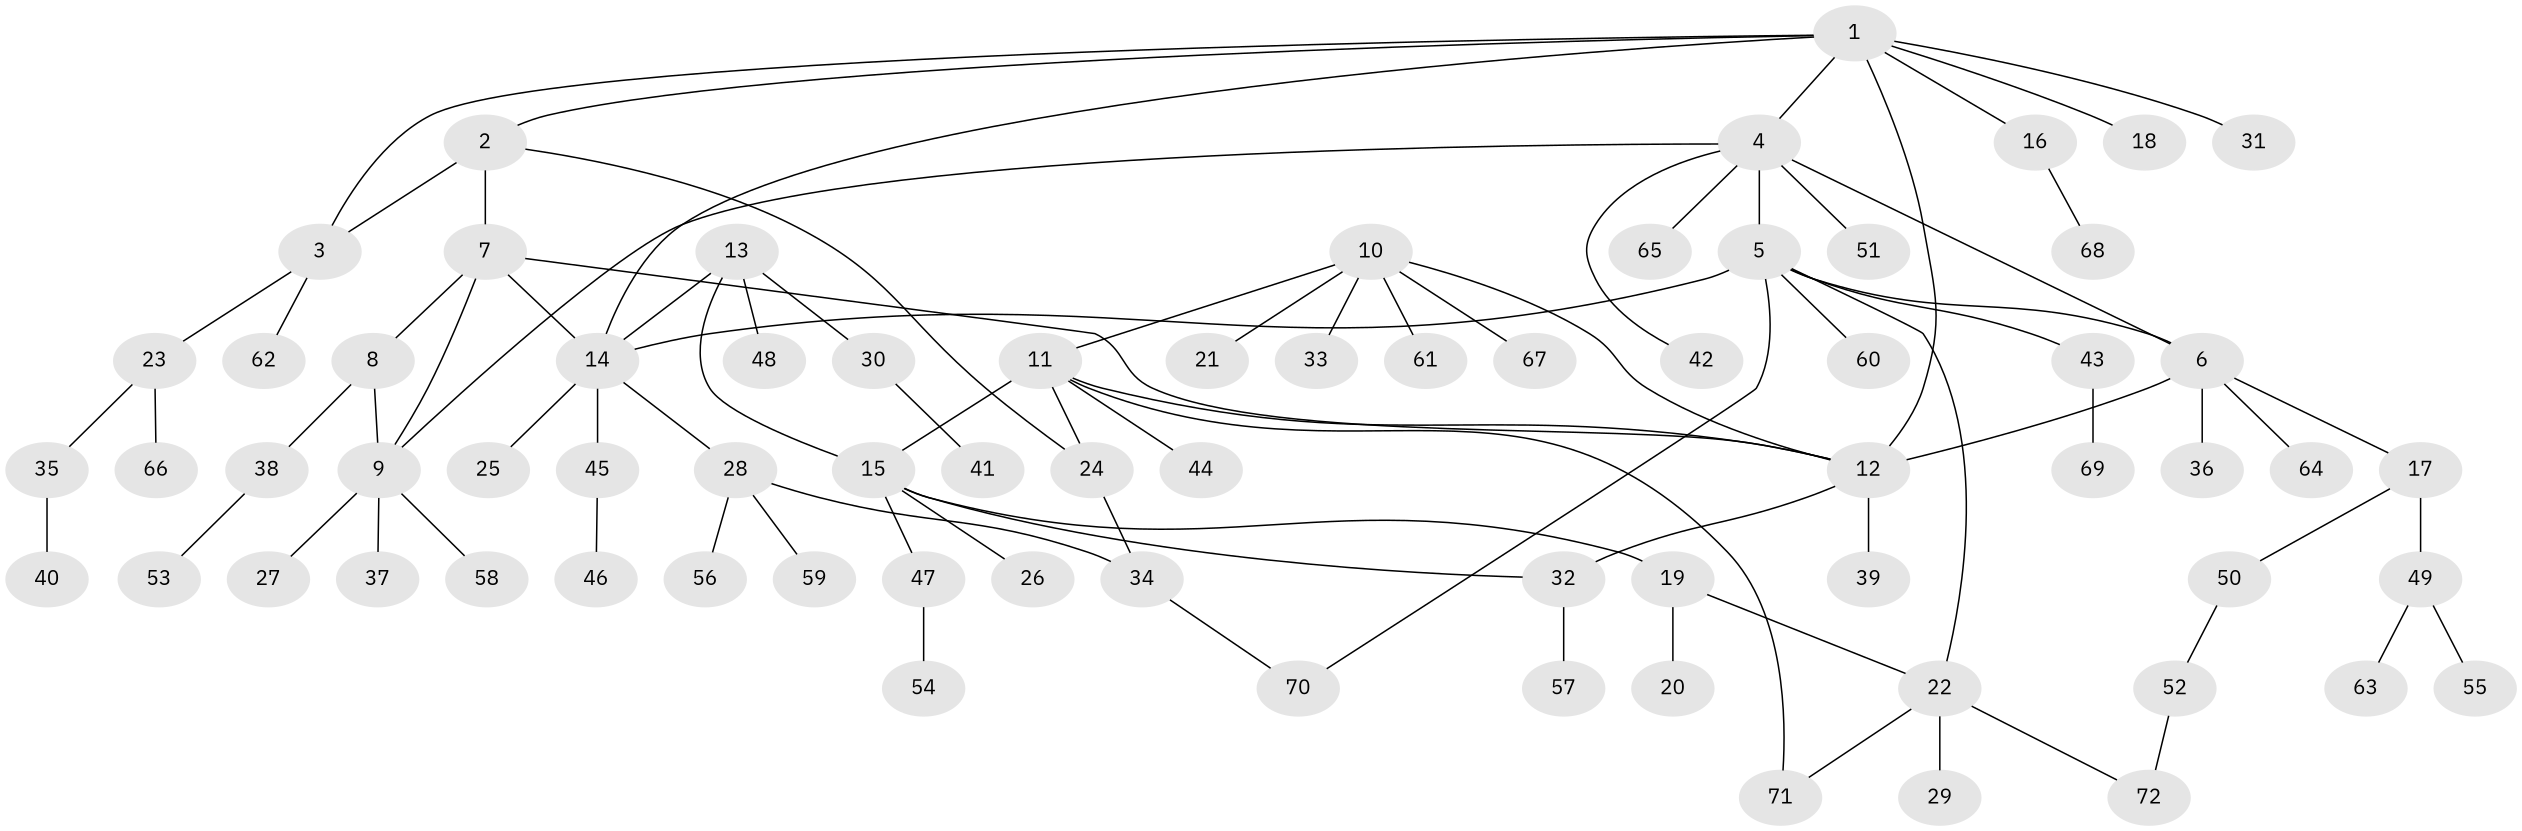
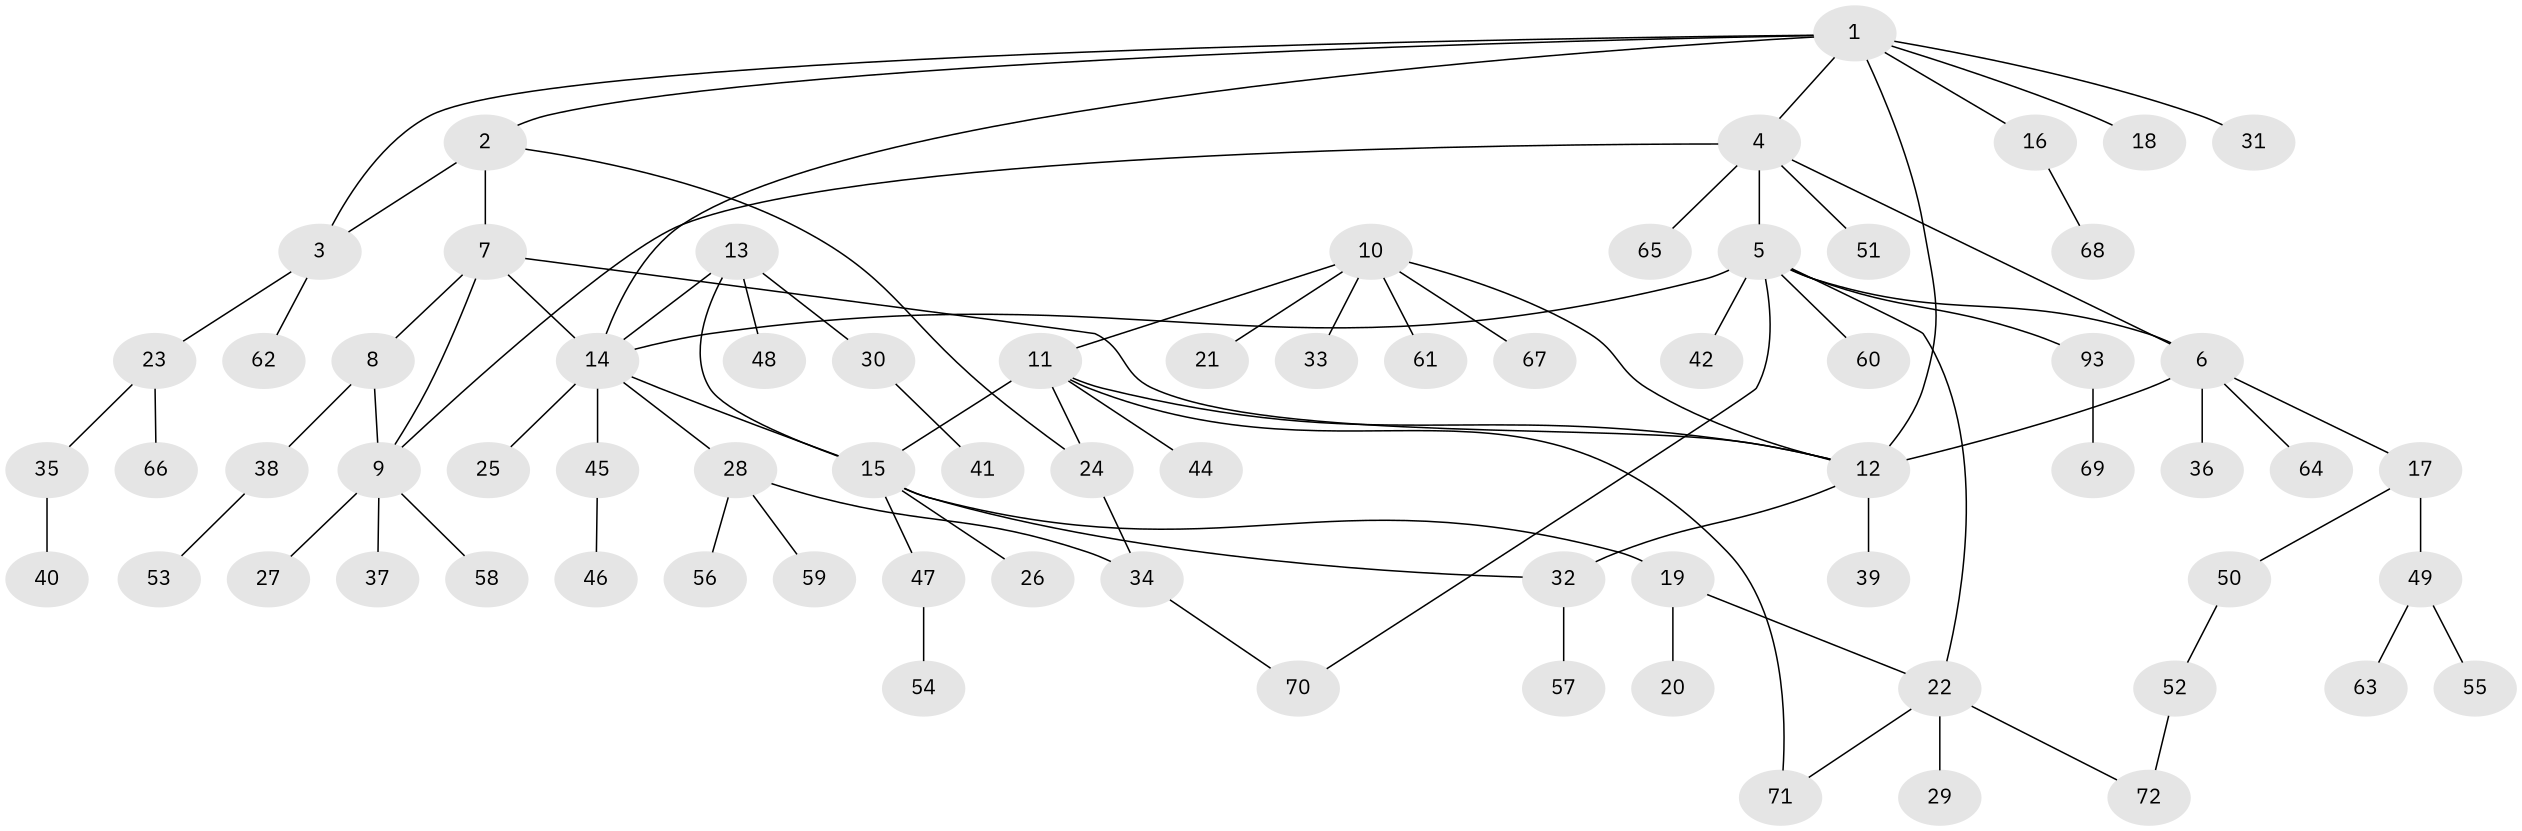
edge "4" -- "42": now "5" -- "42"
node "43": label "43" -> "93"
edge "14" -- "15": added
